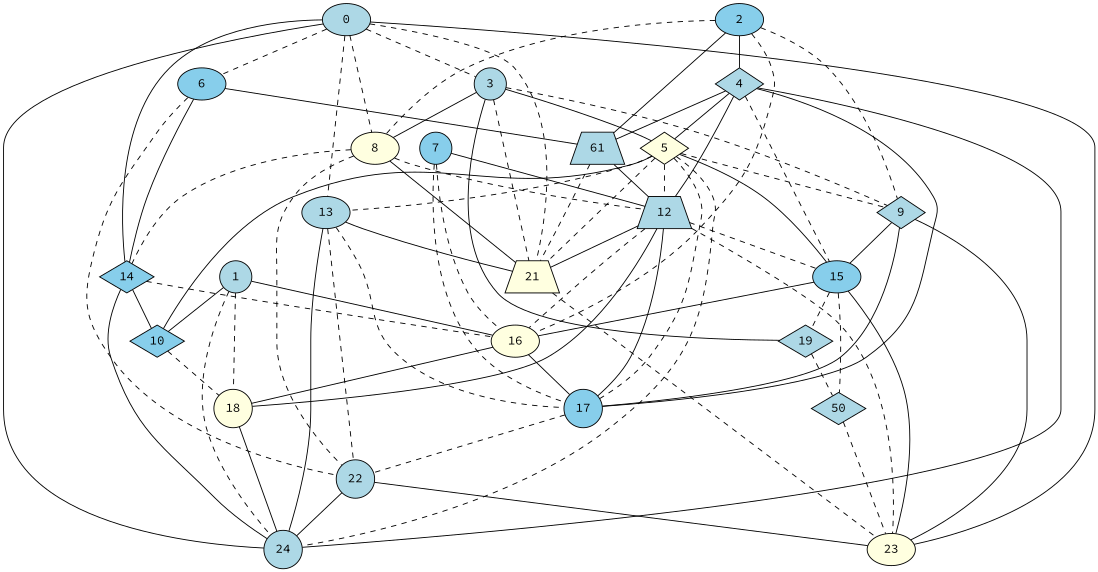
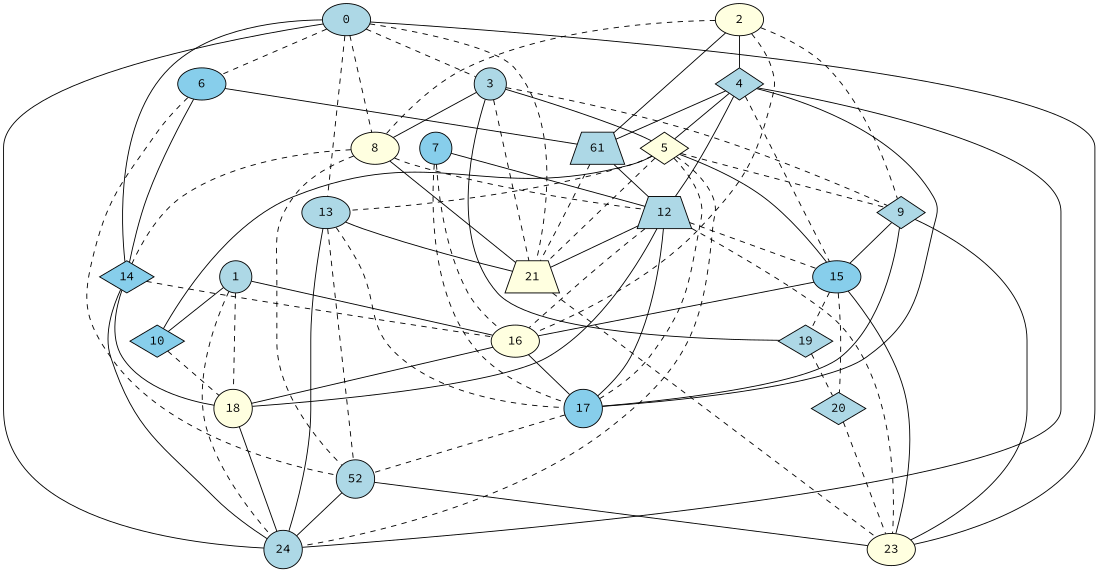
node "2": fillcolor skyblue -> lightyellow
edge "5" -- "12": removed
edge "14" -- "10": now "14" -- "18"
node "50": label "50" -> "20"
node "22": label "22" -> "52"
